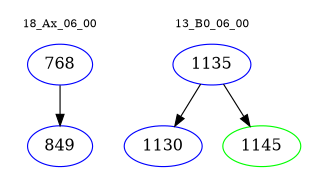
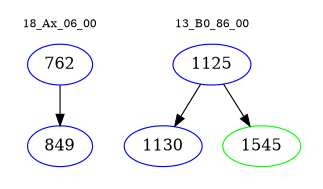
cluster "13_B0_06_00": label "13_B0_06_00" -> "13_B0_86_00"
node "768": label "768" -> "762"
node "1135": label "1135" -> "1125"
node "1145": label "1145" -> "1545"
